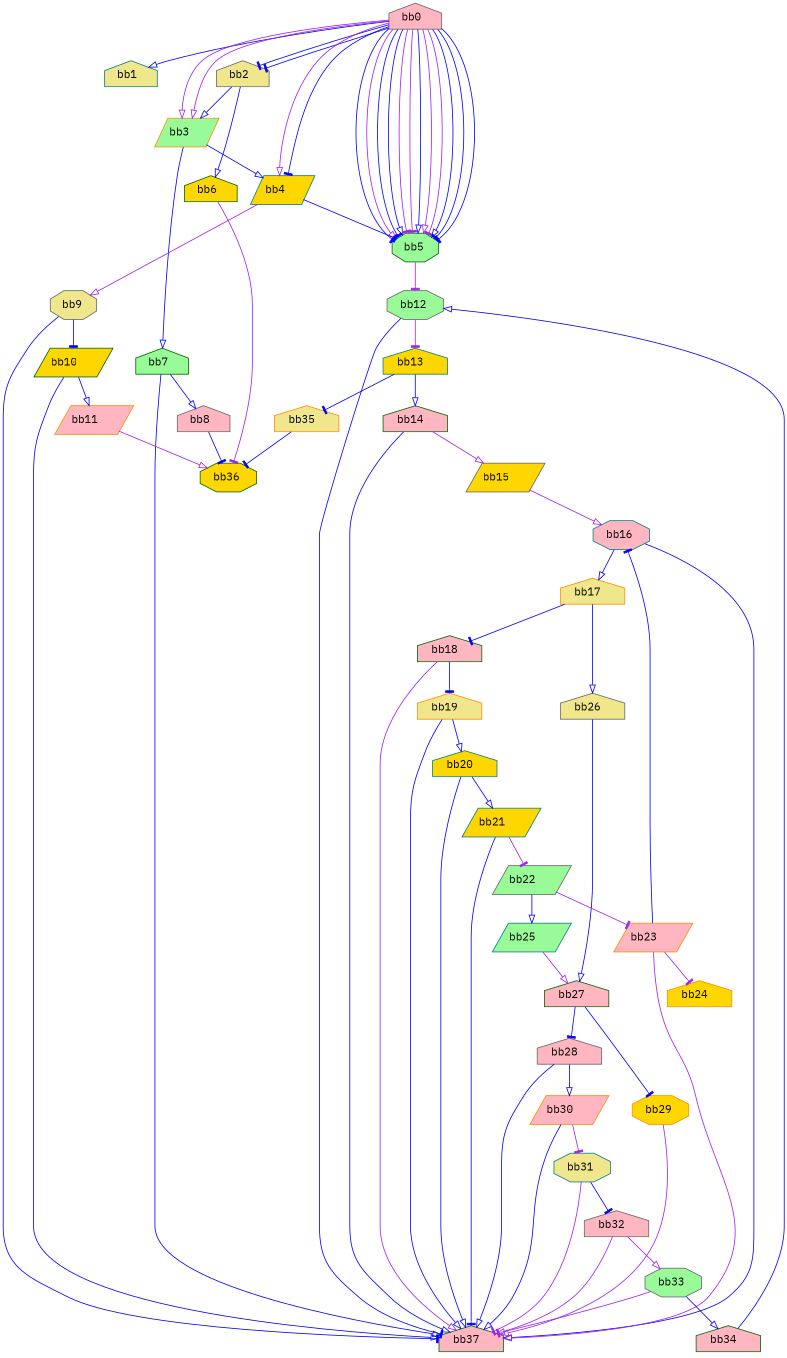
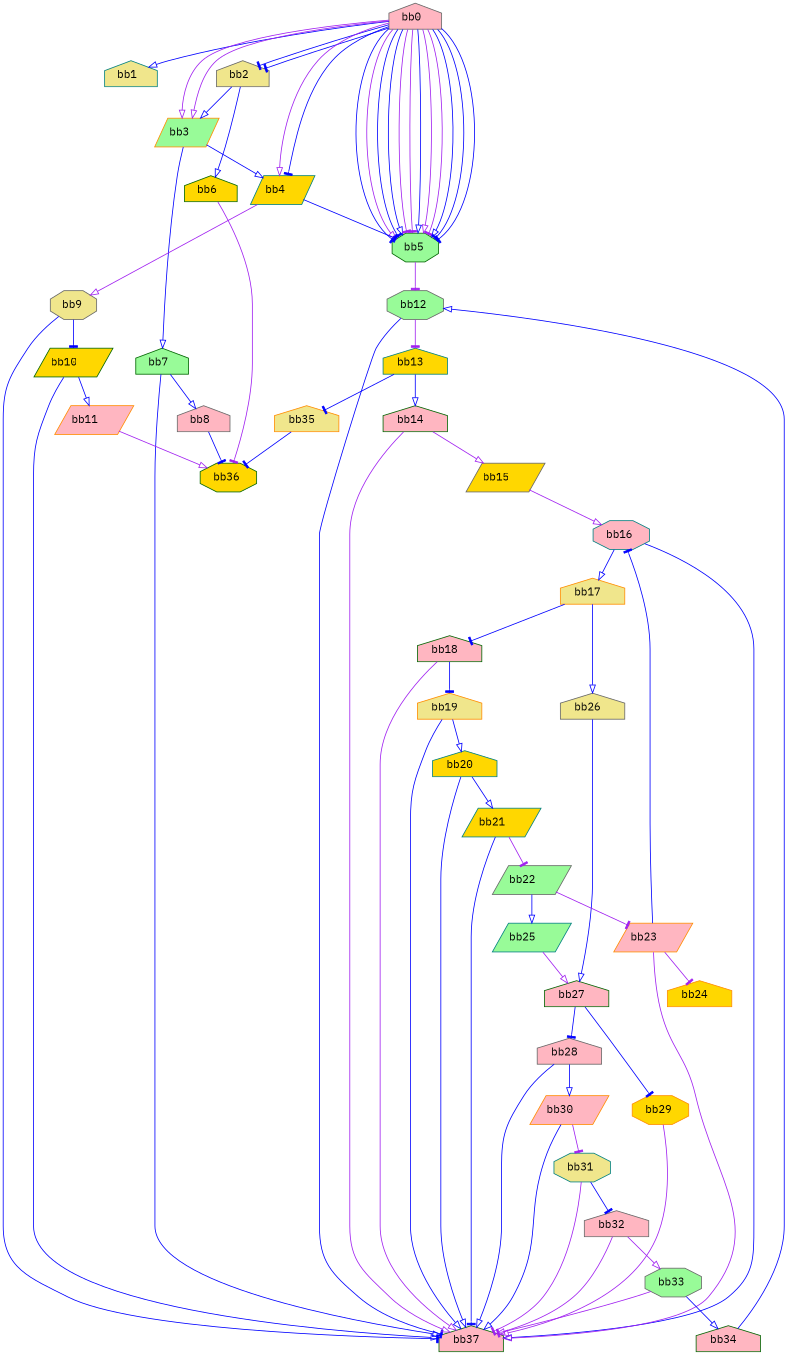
edge "bb14" -> "bb37": color blue -> purple
